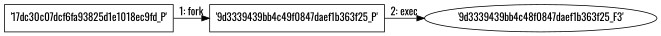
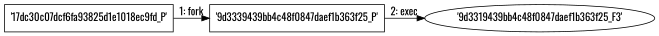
node "'9d3339439bb4c49f0847daef1b363f25_P'": label "'9d3339439bb4c49f0847daef1b363f25_P'" -> "'9d3339439bb4c48f0847daef1b363f25_P'"
node "'9d3339439bb4c48f0847daef1b363f25_F3'": label "'9d3339439bb4c48f0847daef1b363f25_F3'" -> "'9d3319439bb4c48f0847daef1b363f25_F3'"
